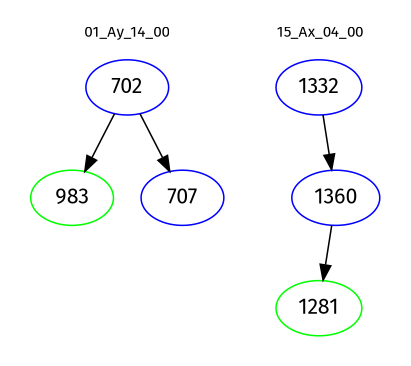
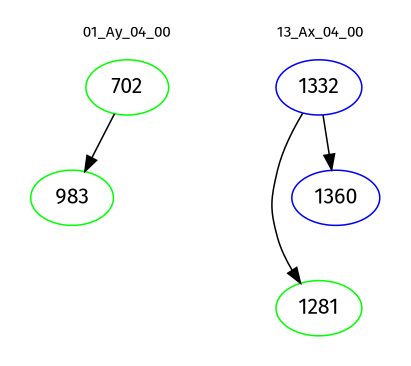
cluster "01_Ay_14_00": label "01_Ay_14_00" -> "01_Ay_04_00"
cluster "15_Ax_04_00": label "15_Ax_04_00" -> "13_Ax_04_00"
node "702": color blue -> green
node "707": removed
edge "1360" -> "1281": now "1332" -> "1281"
